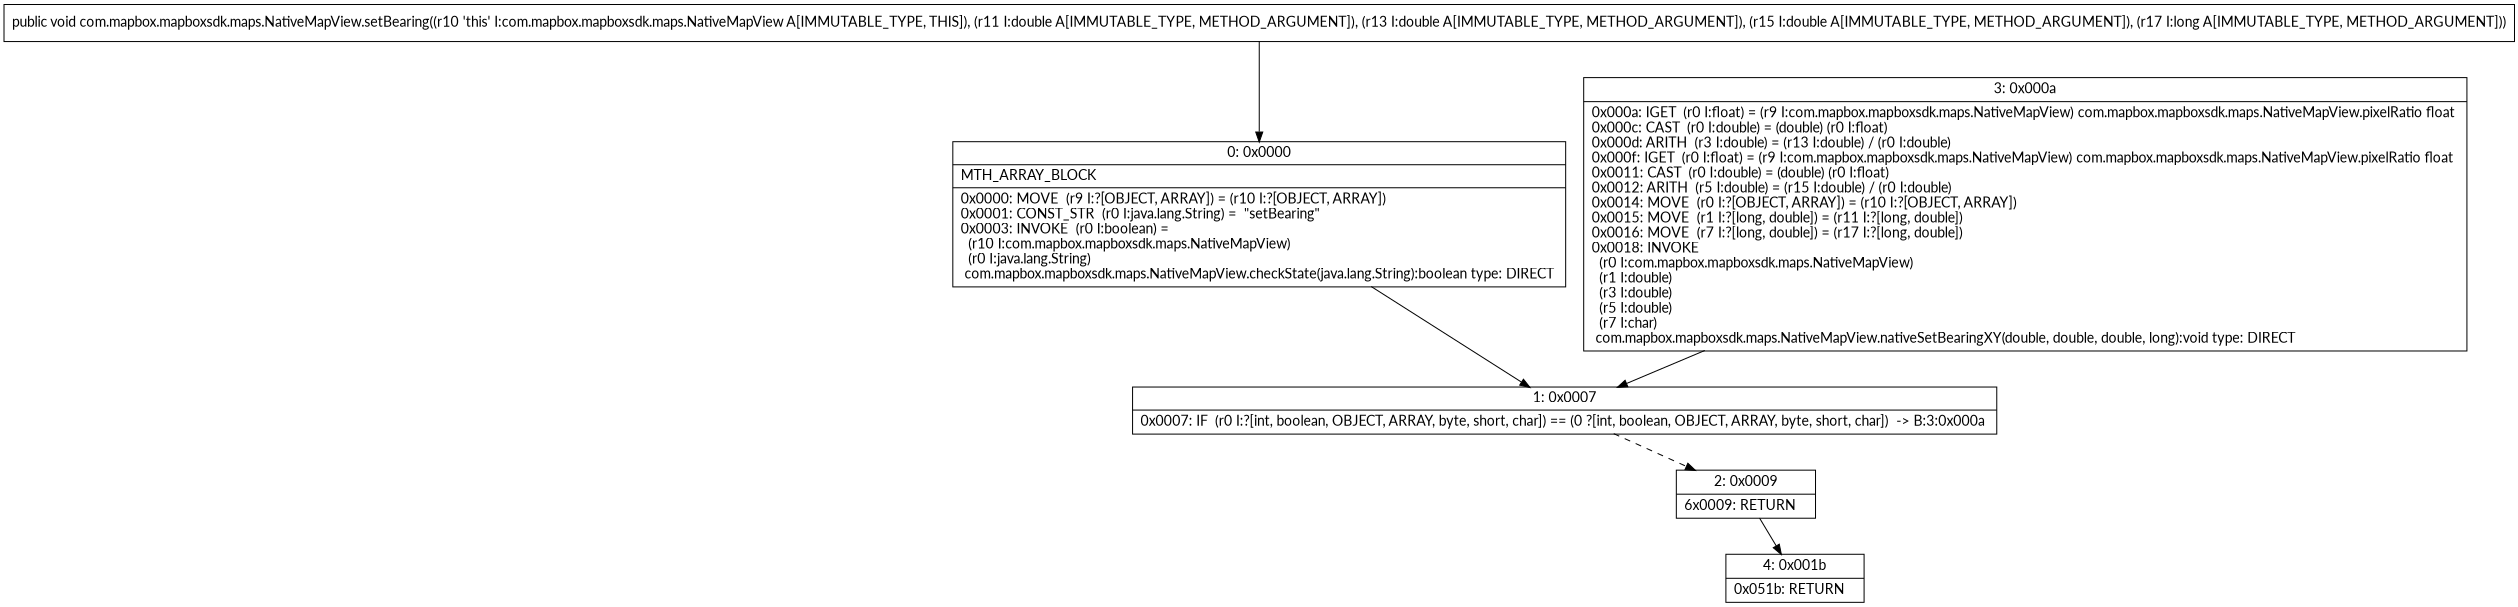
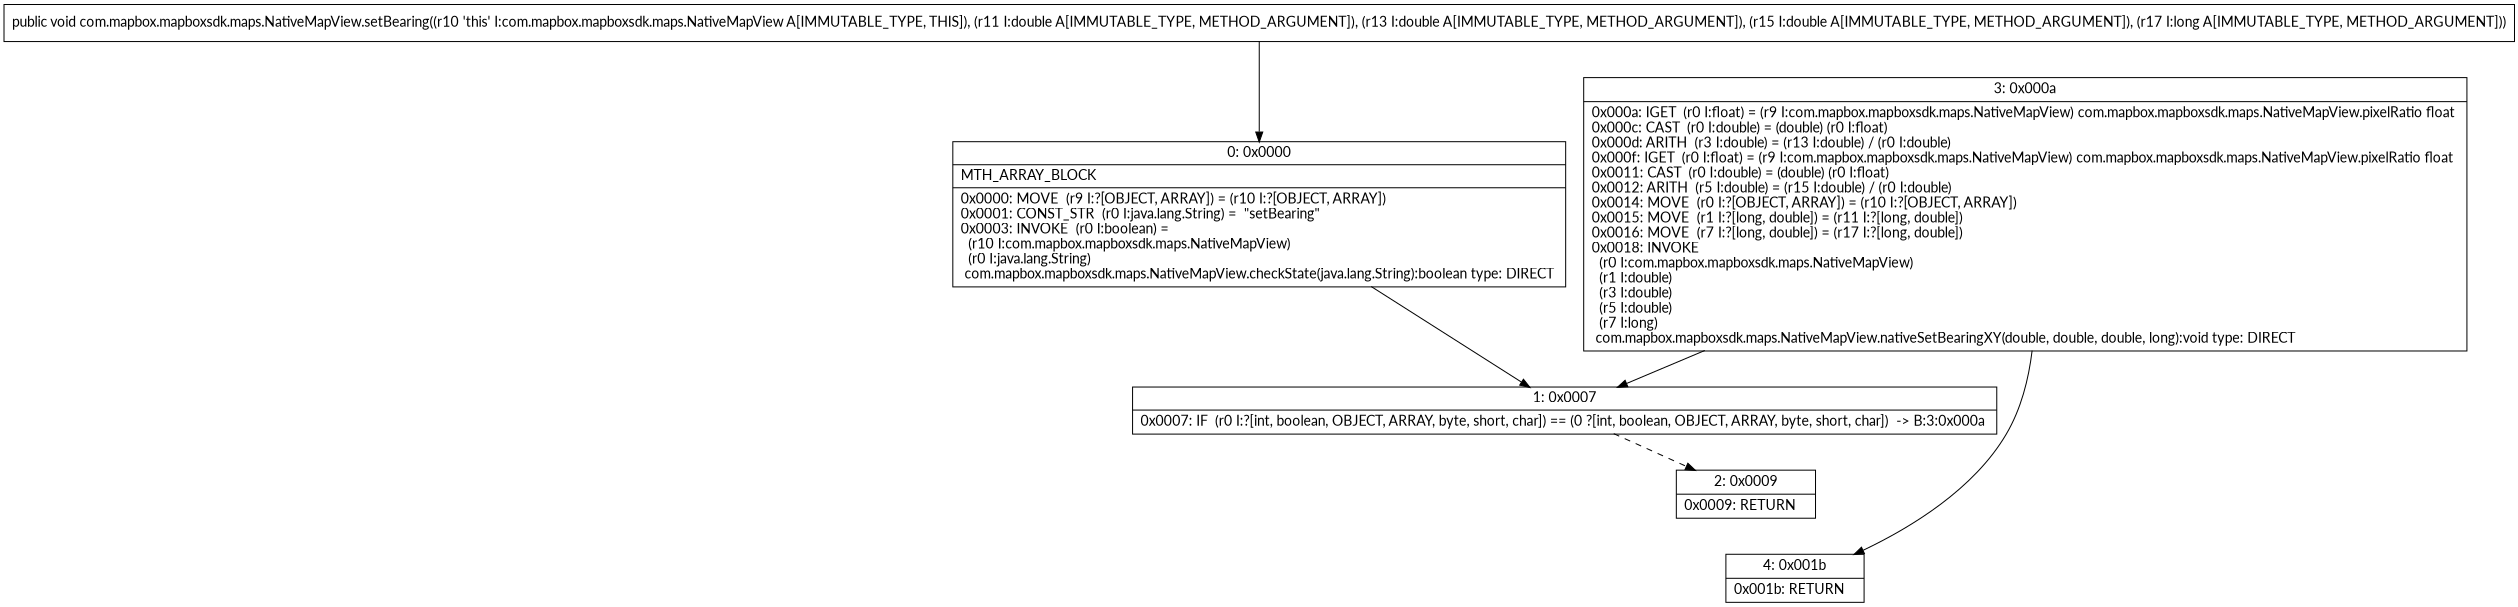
node "3: 0x000a": text "(r7 I:char)" -> "(r7 I:long)"
node "2: 0x0009": text "6x0009: RETURN" -> "0x0009: RETURN"
edge "2: 0x0009" -> "4: 0x001b": now "3: 0x000a" -> "4: 0x001b"
node "4: 0x001b": text "0x051b: RETURN" -> "0x001b: RETURN"
